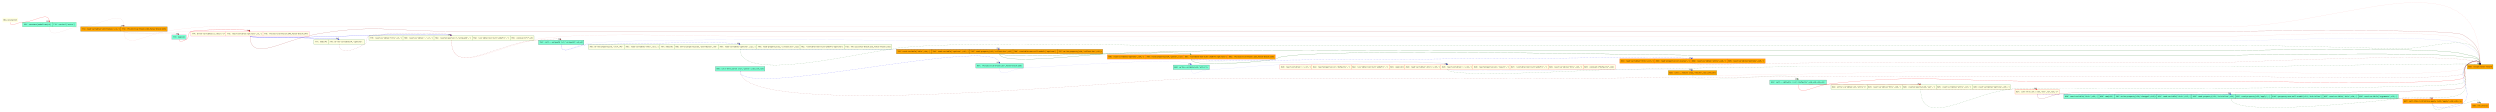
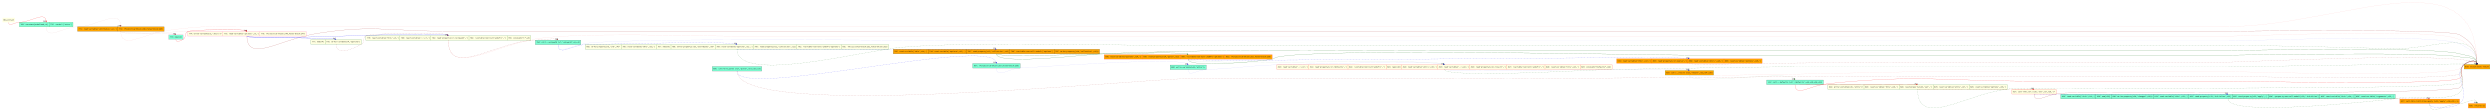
node "BB_constant15": label "BB_constant15" -> "BB_entry15"
